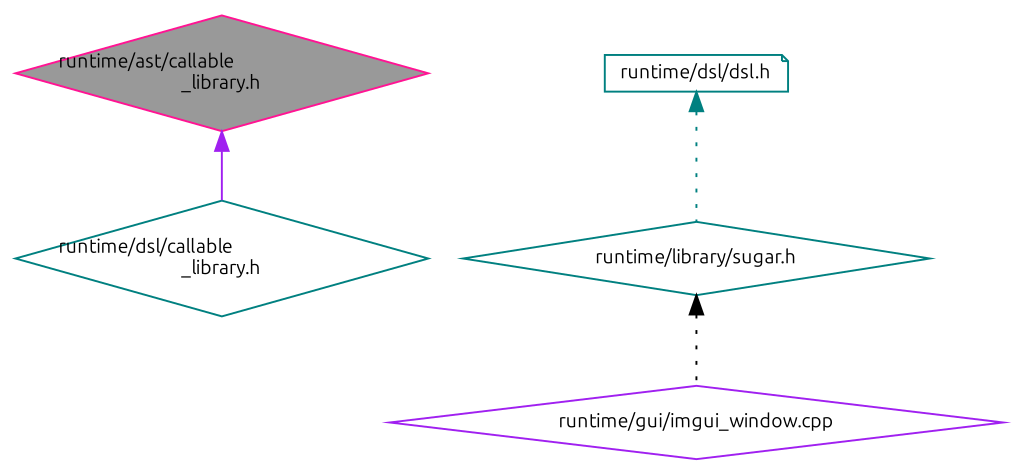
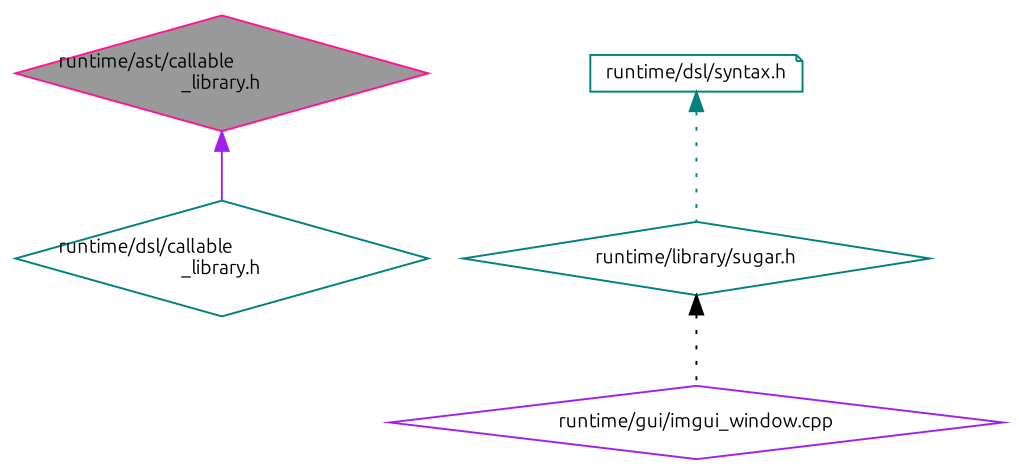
node "runtime/dsl/dsl.h": label "runtime/dsl/dsl.h" -> "runtime/dsl/syntax.h"
